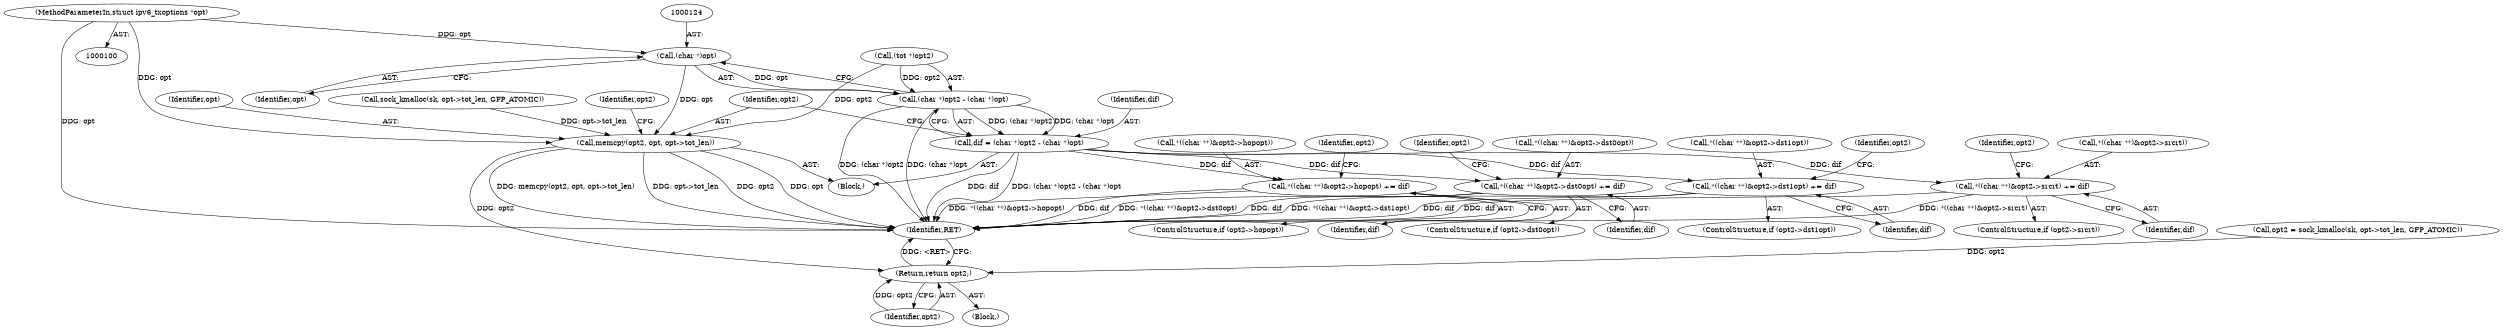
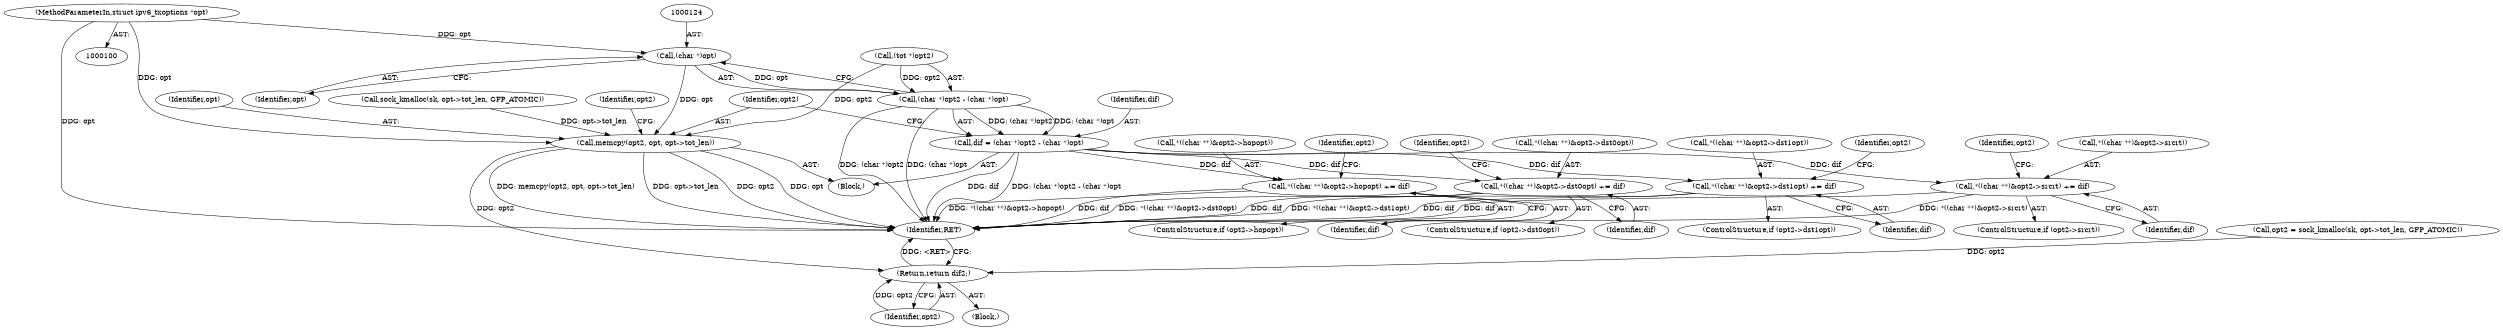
edge "(Call,dif = (char *)opt2 - (char *)opt)" -> "(Call,(char *)opt2 - (char *)opt)": removed, label "CFG:"
node "(Return,return opt2;)": label "(Return,return opt2;)" -> "(Return,return dif2;)"
